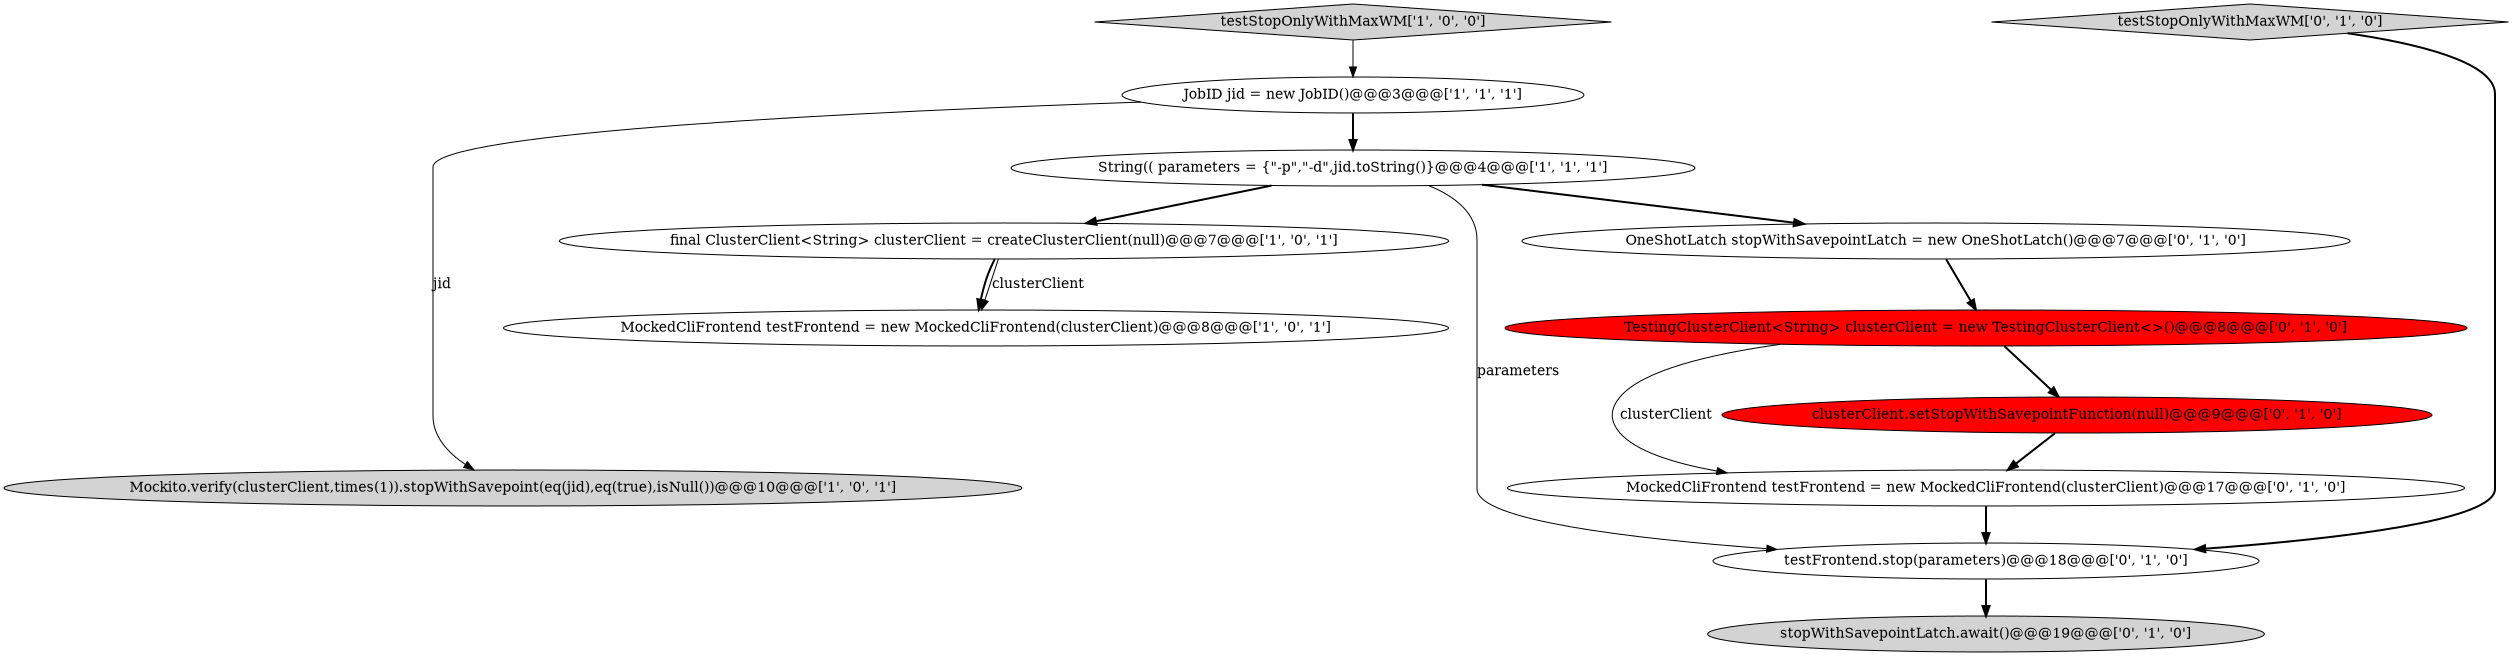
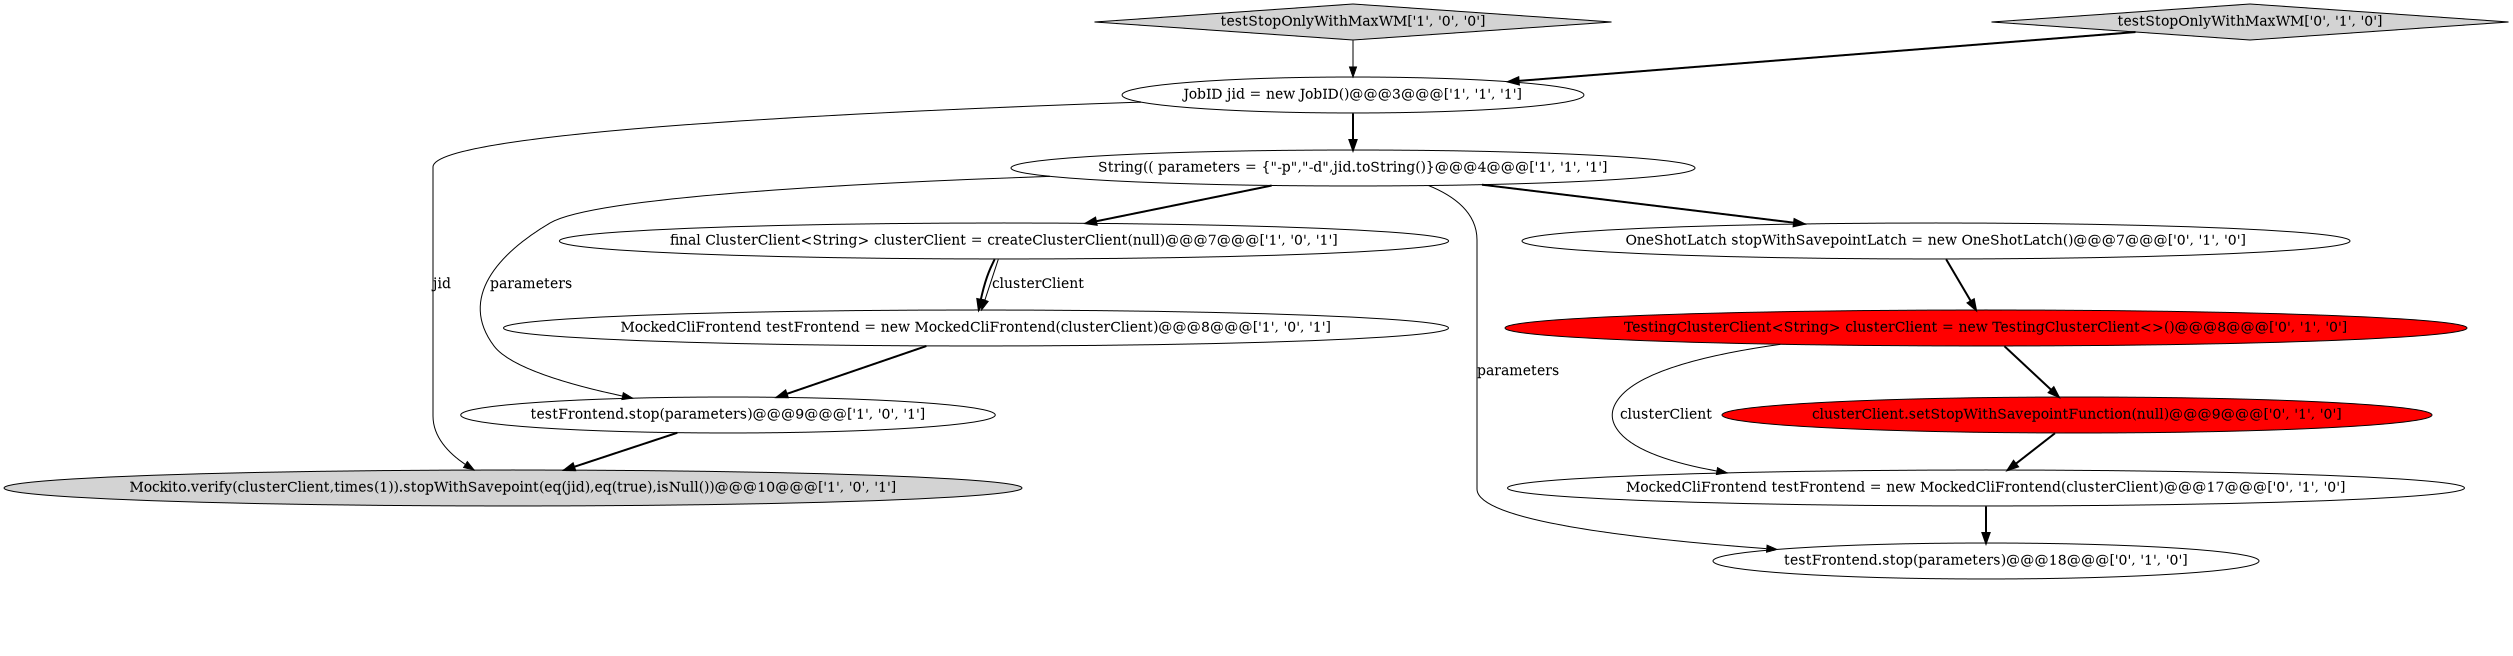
edge "testStopOnlyWithMaxWM['0', '1', '0']" -> "testFrontend.stop(parameters)@@@18@@@['0', '1', '0']": now "testStopOnlyWithMaxWM['0', '1', '0']" -> "JobID jid = new JobID()@@@3@@@['1', '1', '1']"
node "testFrontend.stop(parameters)@@@9@@@['1', '0', '1']": added
node "stopWithSavepointLatch.await()@@@19@@@['0', '1', '0']": removed
